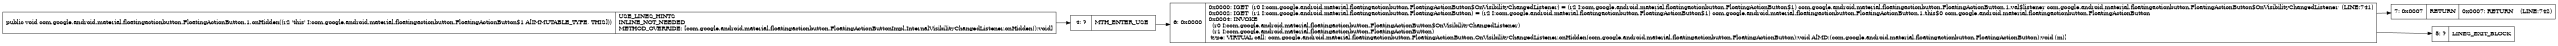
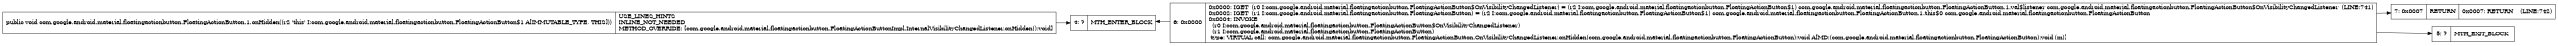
node "4: ?": text "MTH_ENTER_USE" -> "MTH_ENTER_BLOCK"
edge "4: ?" -> "6: 0x0000": reversed
node "5: ?": text "LINES_EXIT_BLOCK" -> "MTH_EXIT_BLOCK"
